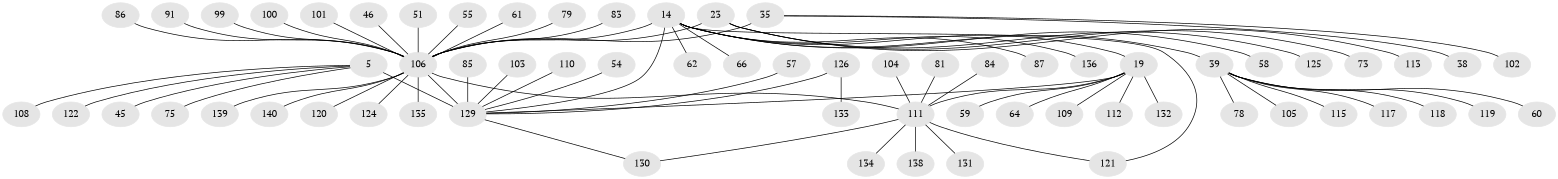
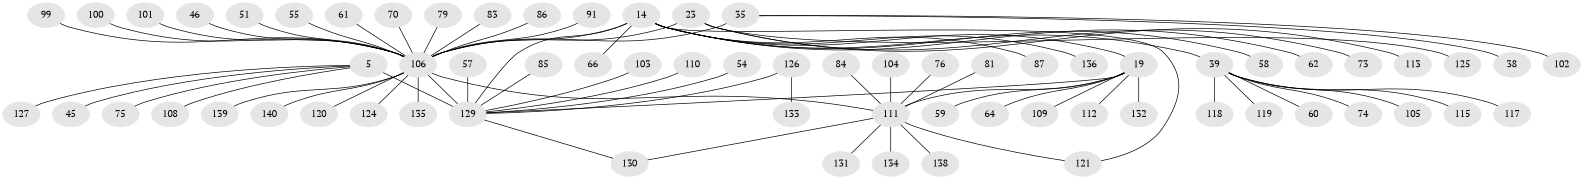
node "70": added
node "76": added
node "122": label "122" -> "127"
node "78": label "78" -> "74"
